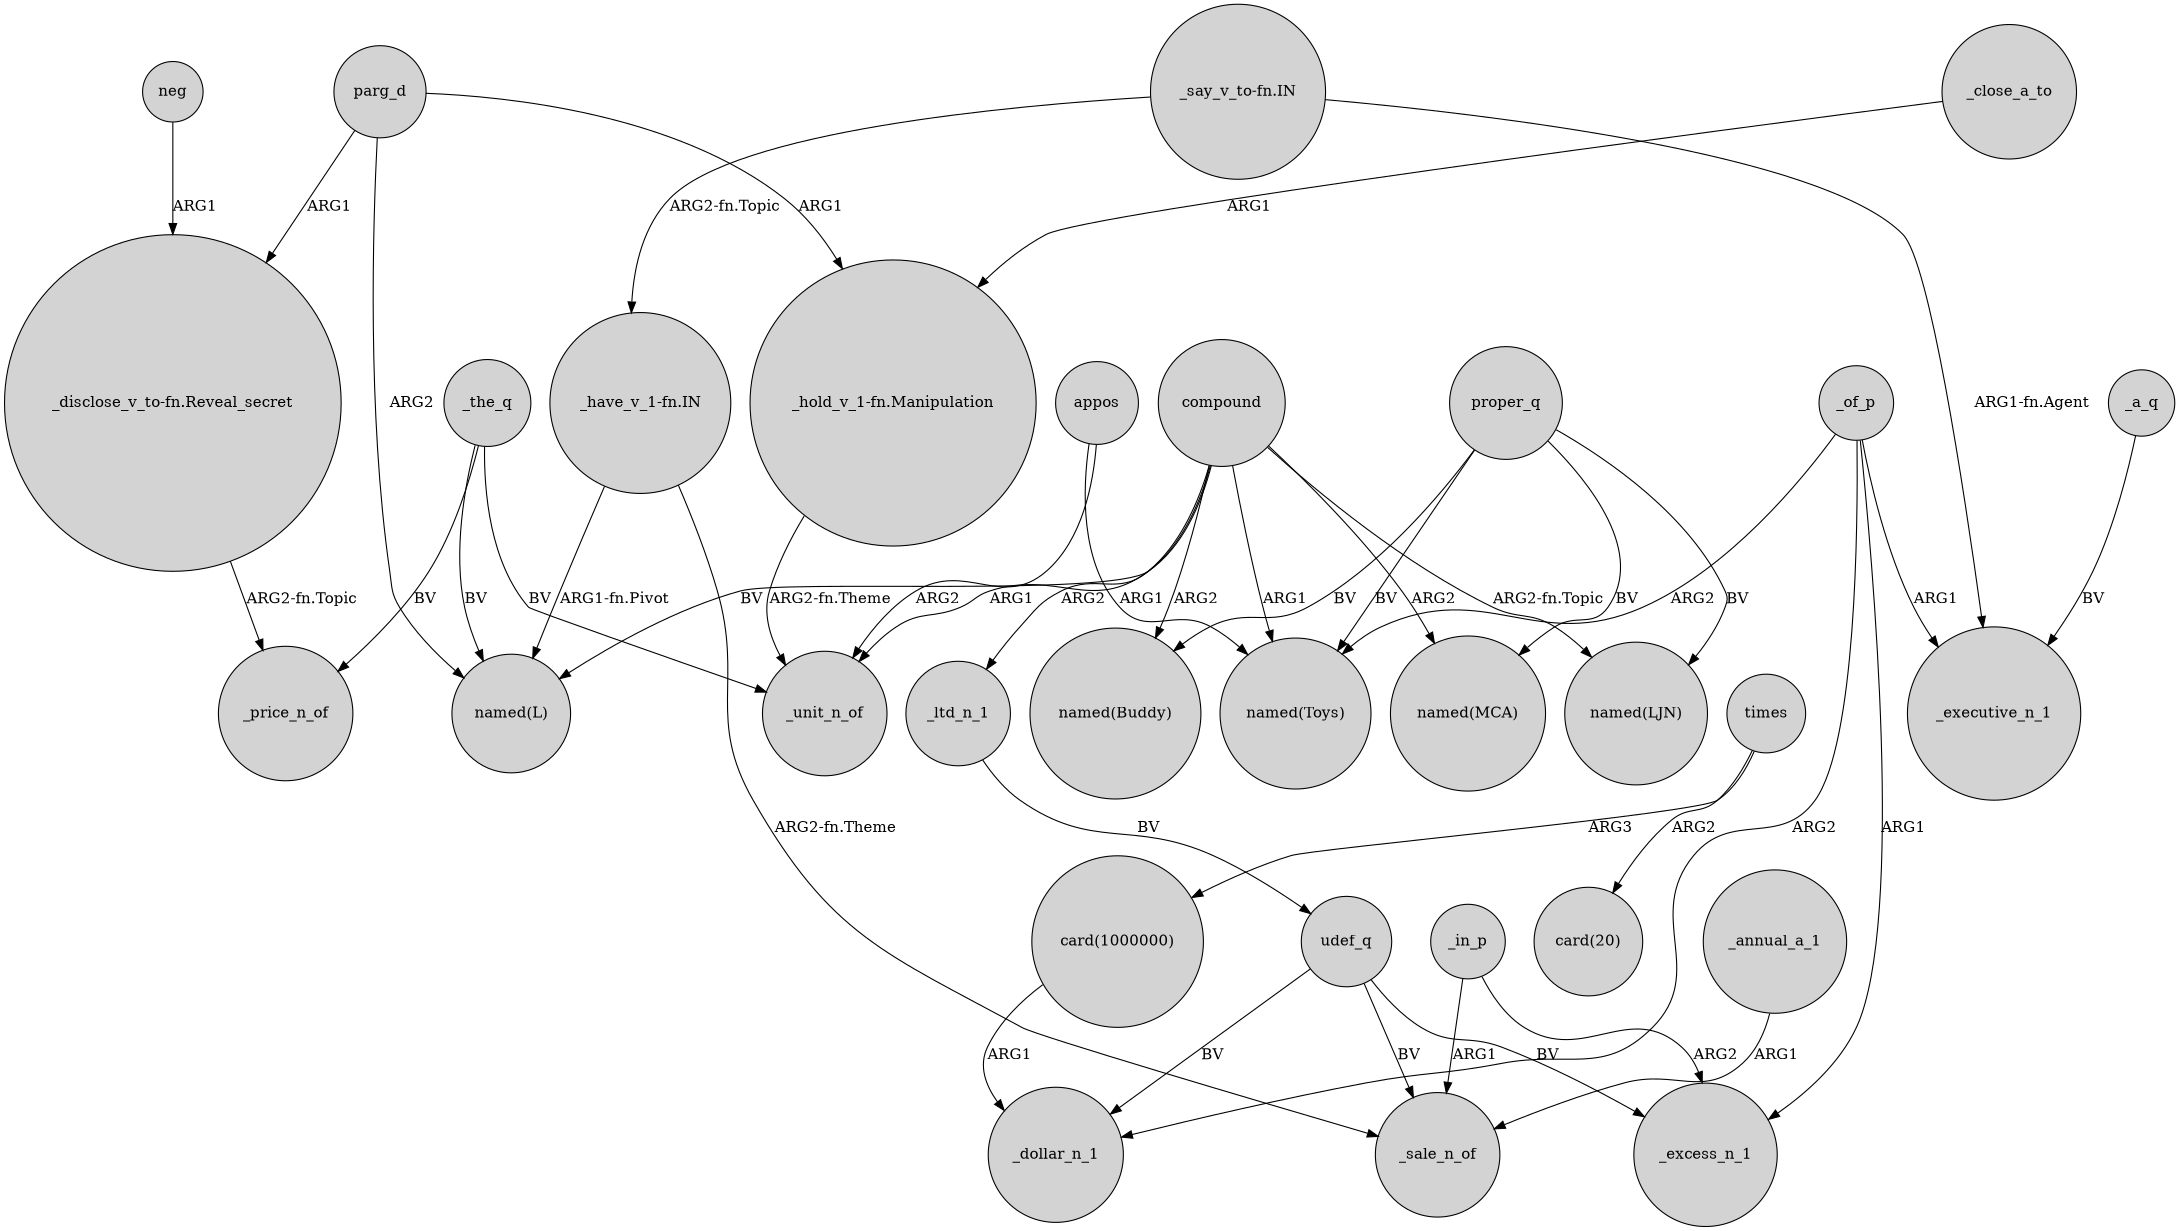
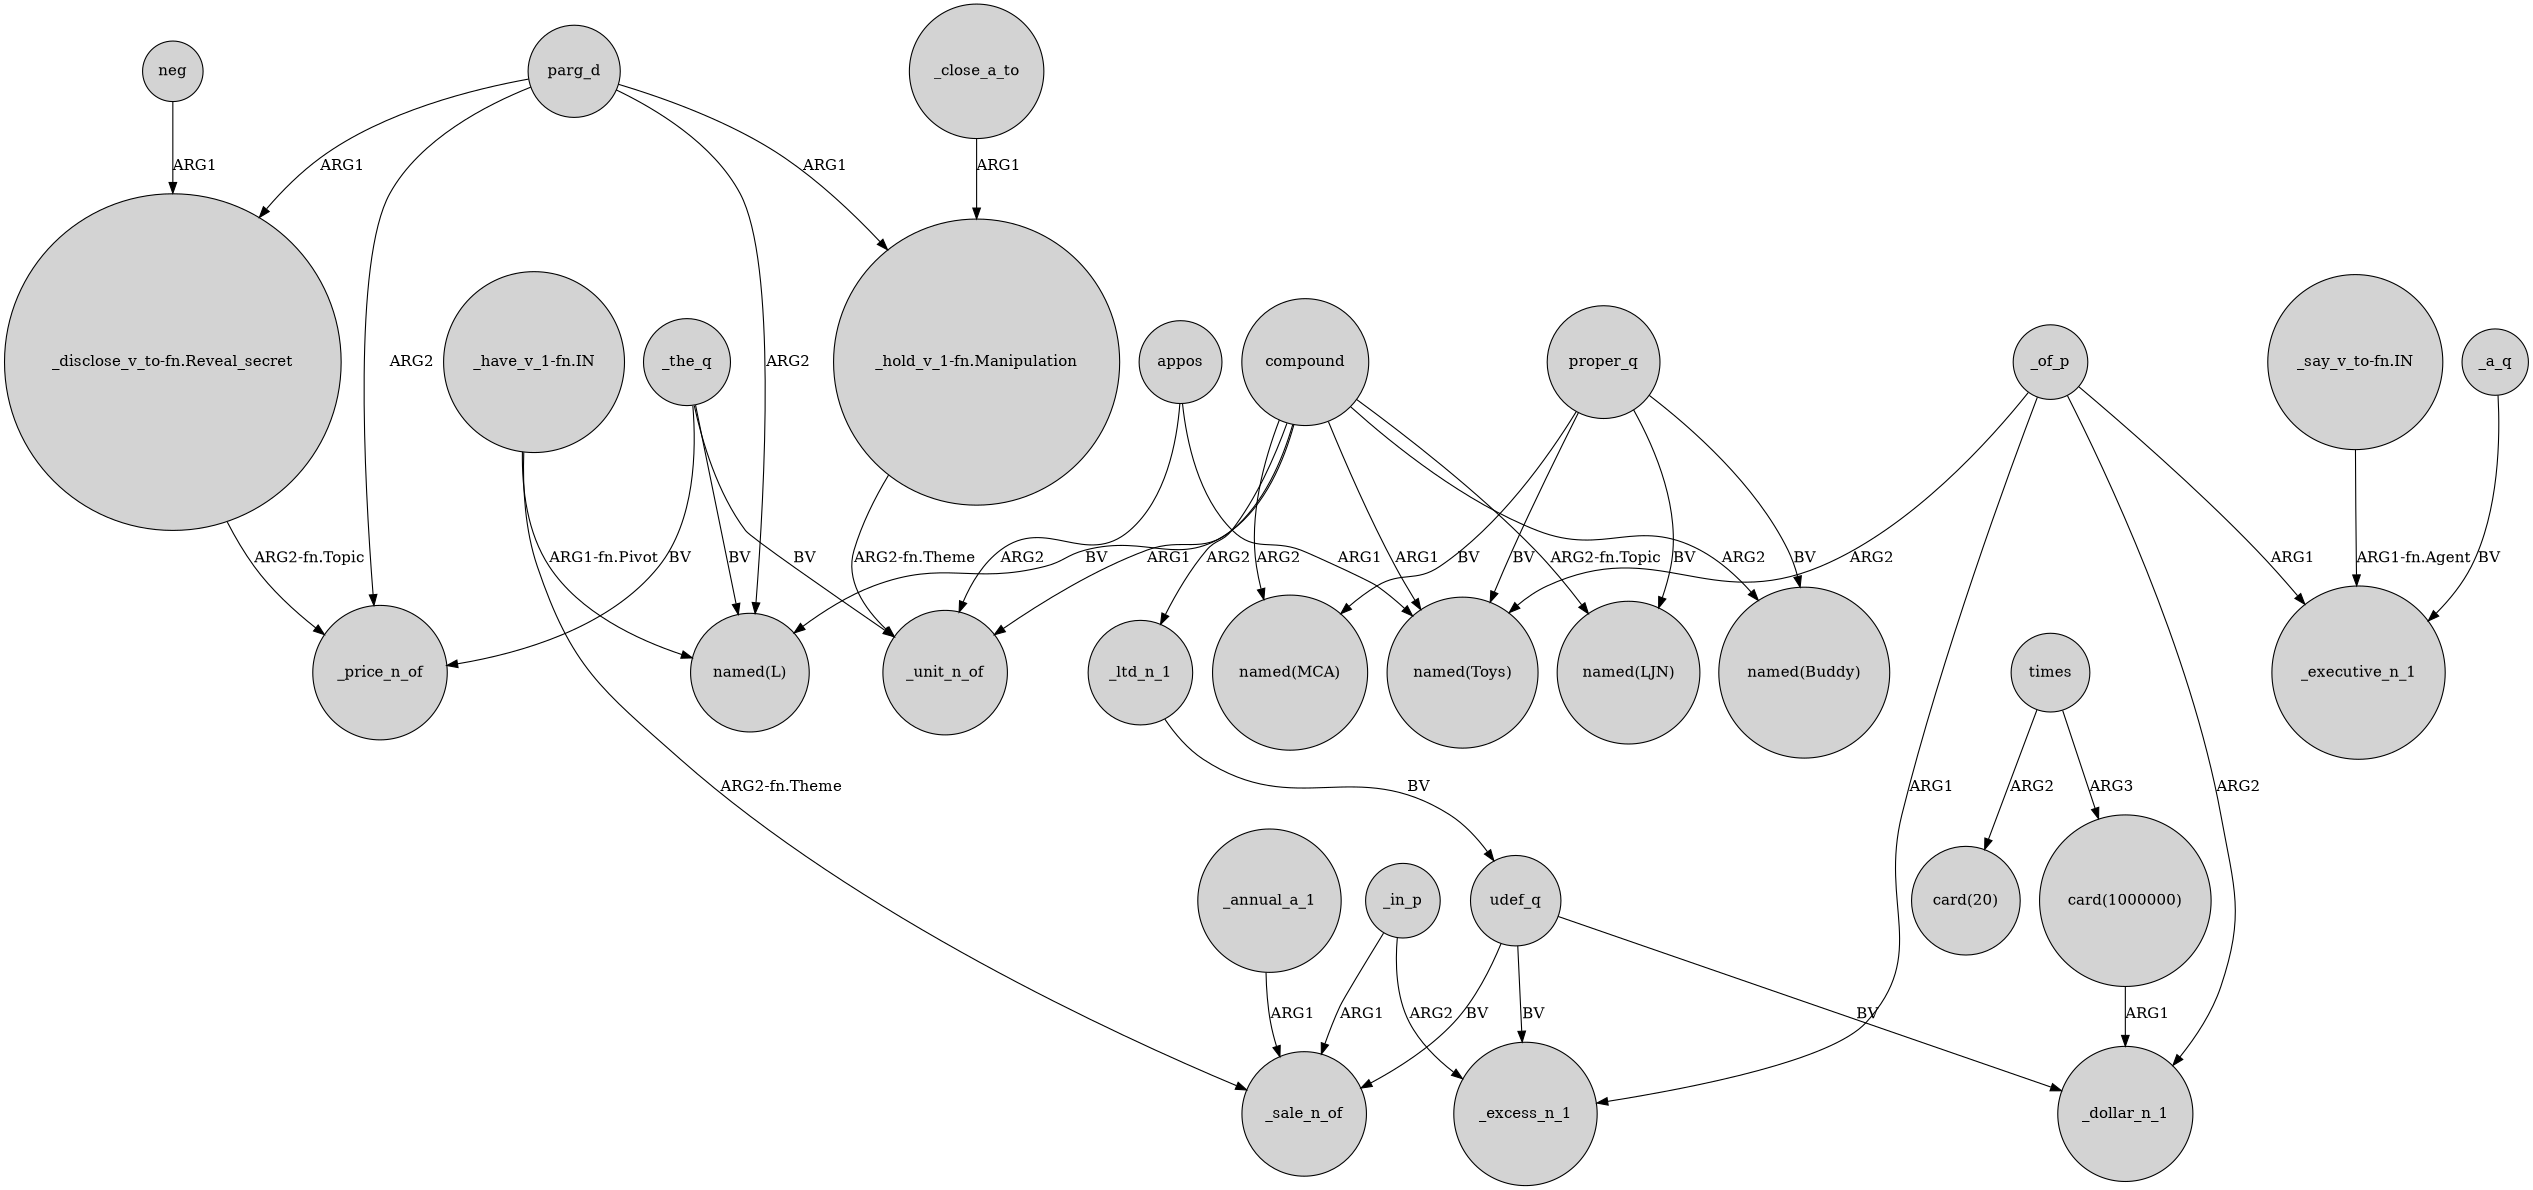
edge "_say_v_to-fn.IN" -> "_have_v_1-fn.IN": removed, label "ARG2-fn.Topic"
edge "parg_d" -> "_price_n_of": added, label "ARG2"
